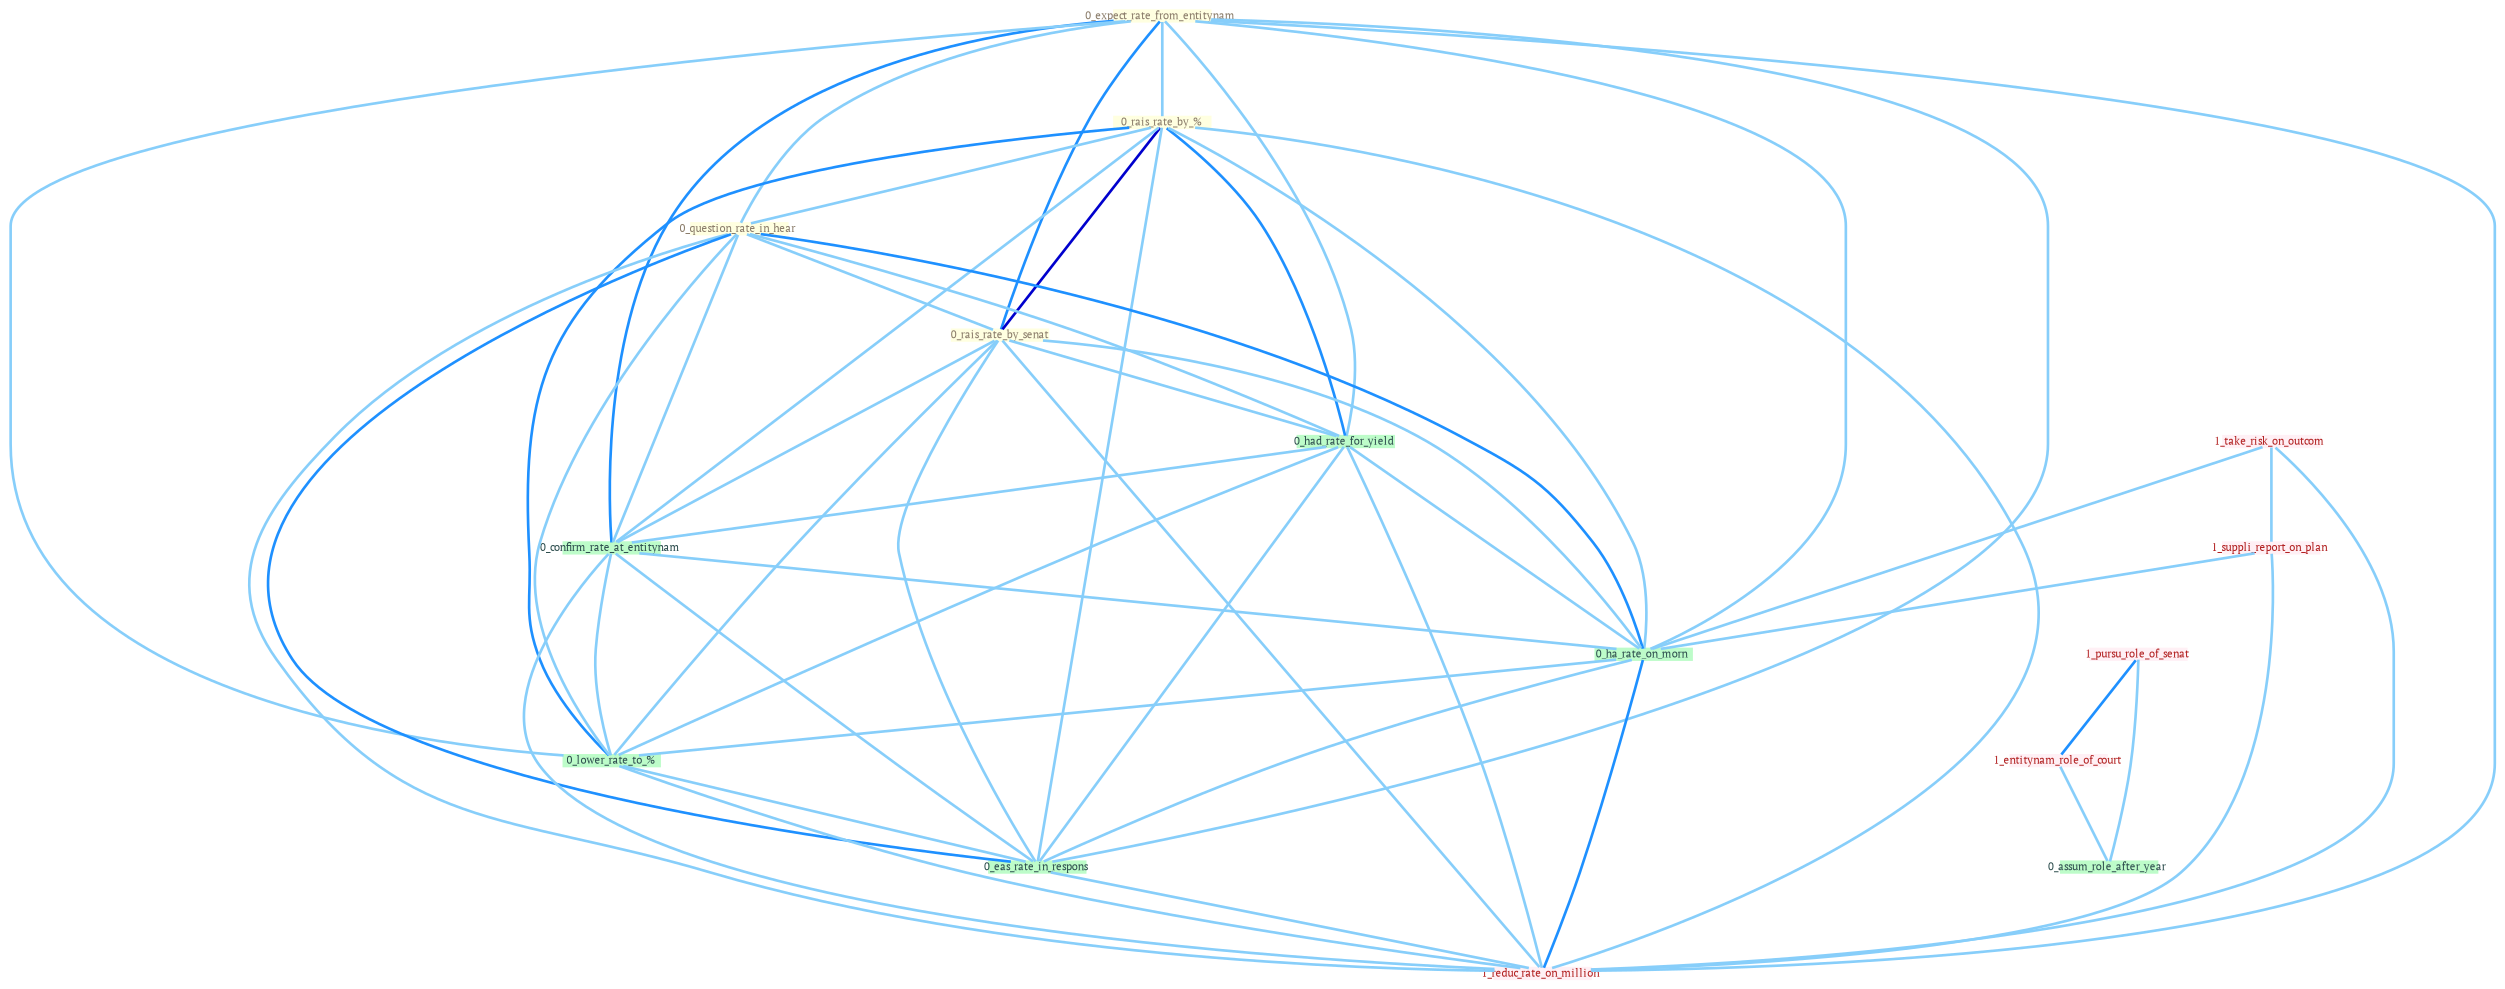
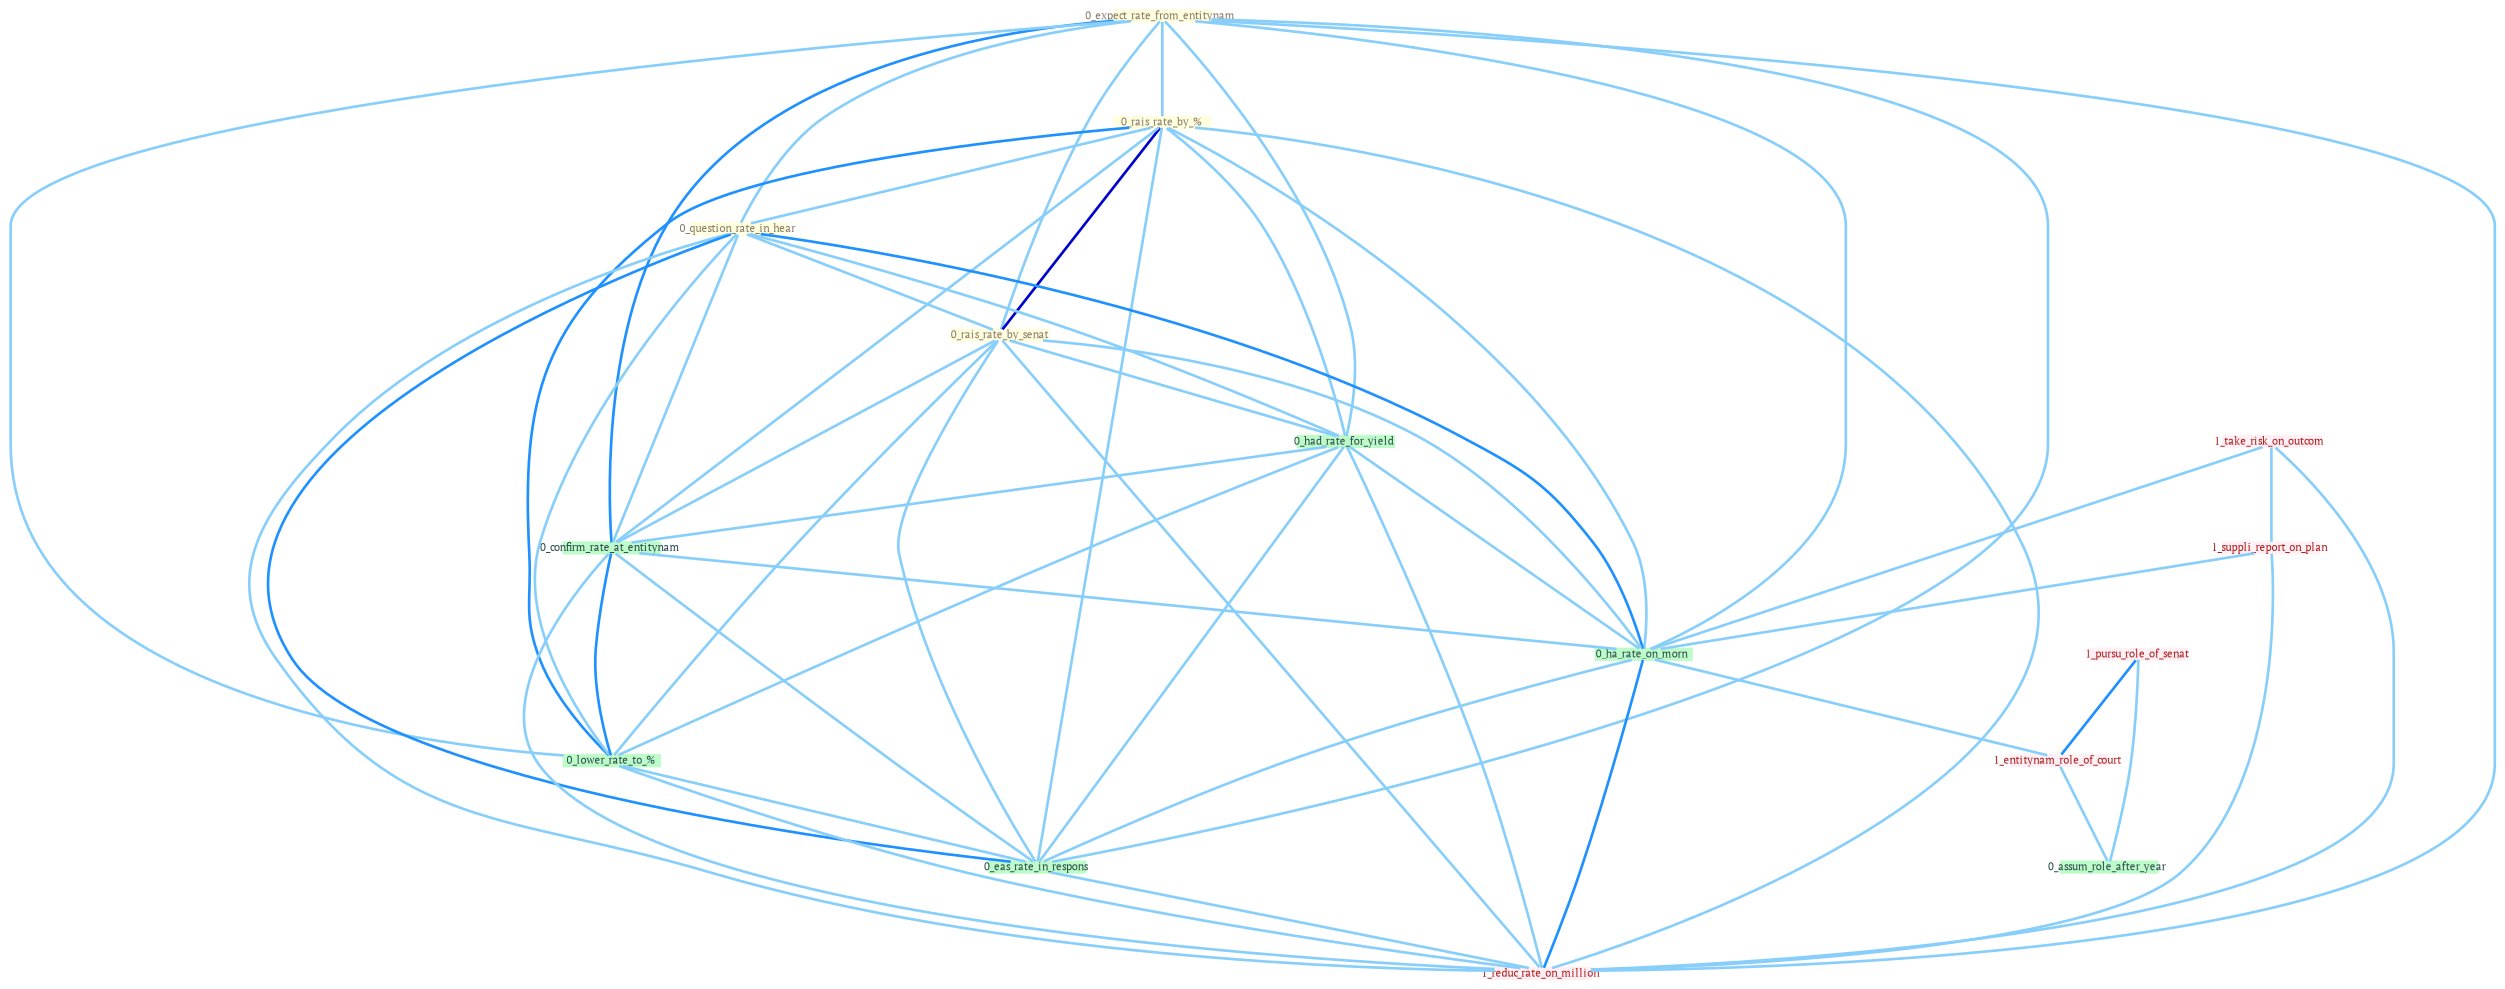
edge "0_expect_rate_from_entitynam" -- "0_rais_rate_by_senat": color #1e90ff -> #87cefa
edge "0_rais_rate_by_%" -- "0_had_rate_for_yield": color #1e90ff -> #87cefa
edge "0_confirm_rate_at_entitynam" -- "0_lower_rate_to_%": color #87cefa -> #1e90ff
edge "0_ha_rate_on_morn" -- "0_lower_rate_to_%": now "0_ha_rate_on_morn" -- "1_entitynam_role_of_court"
